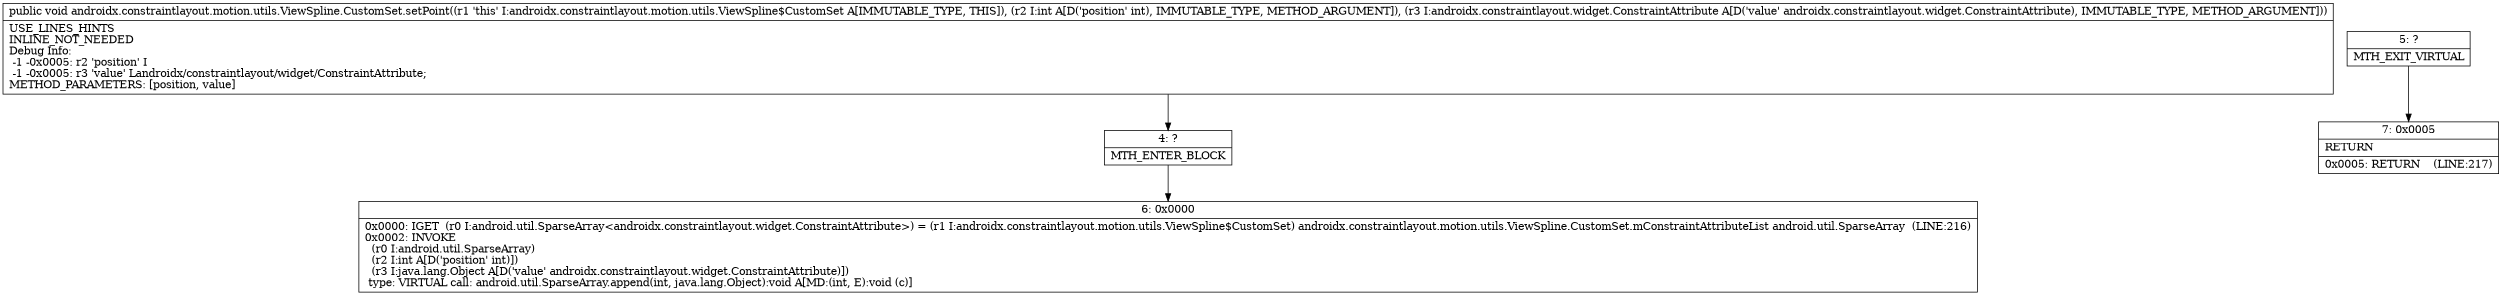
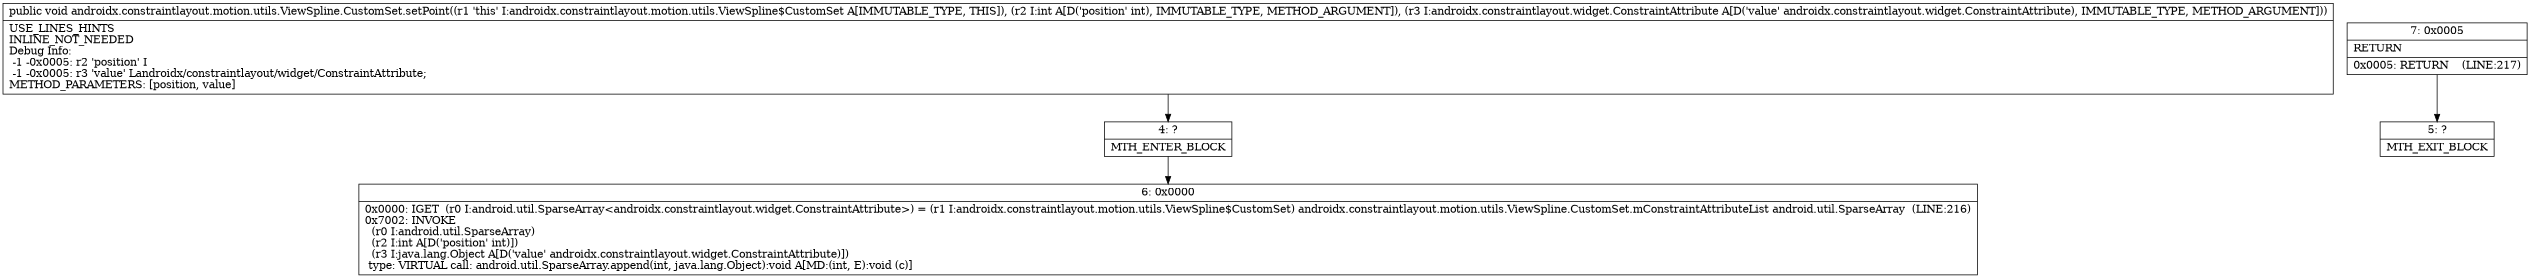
node "5: ?": text "MTH_EXIT_VIRTUAL" -> "MTH_EXIT_BLOCK"
edge "5: ?" -> "7: 0x0005": reversed
node "6: 0x0000": text "0x0002: INVOKE" -> "0x7002: INVOKE"
